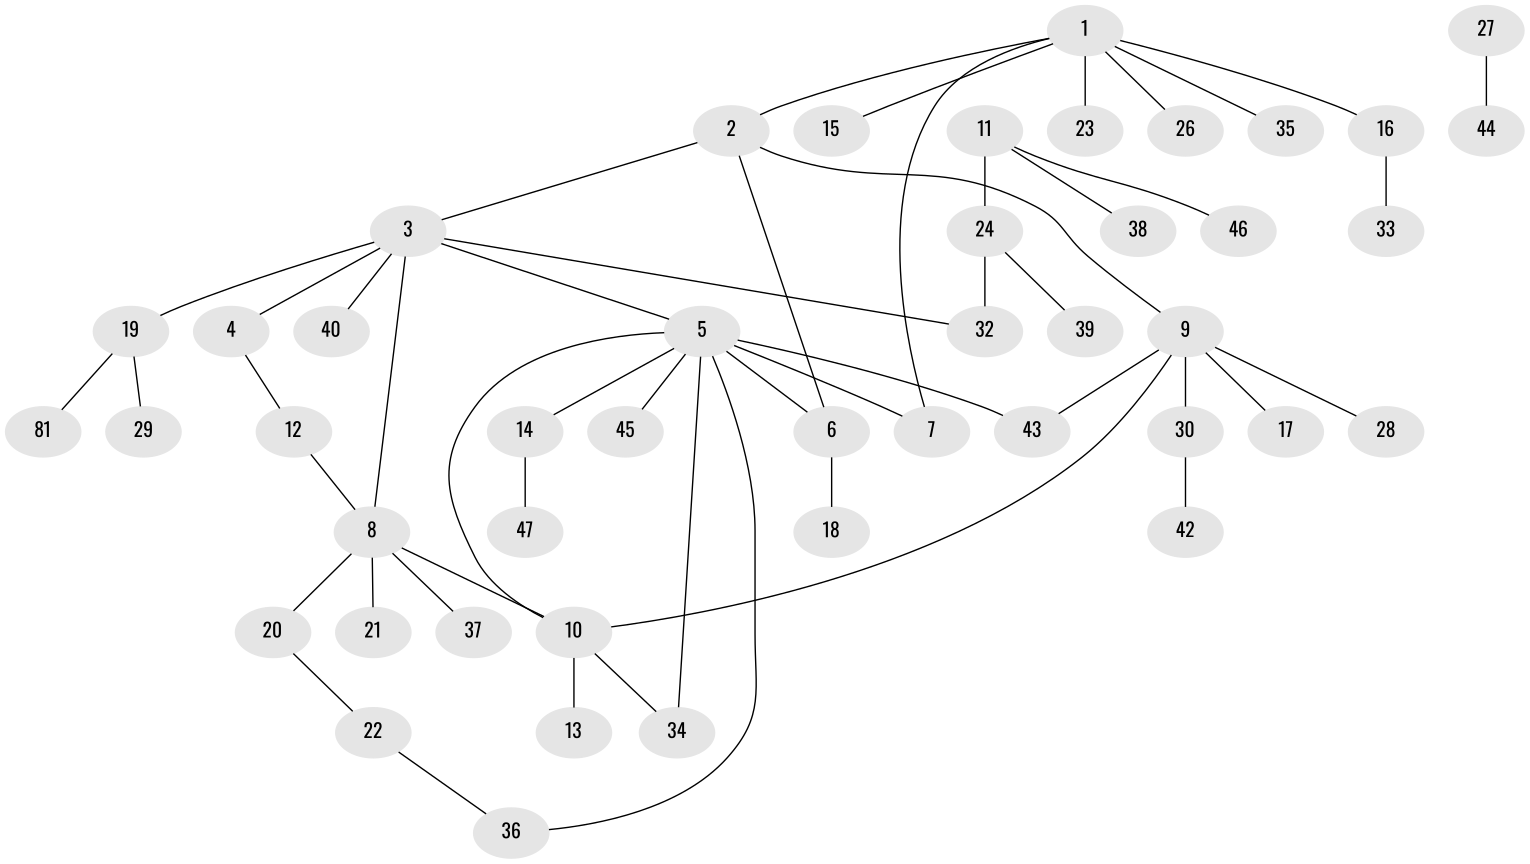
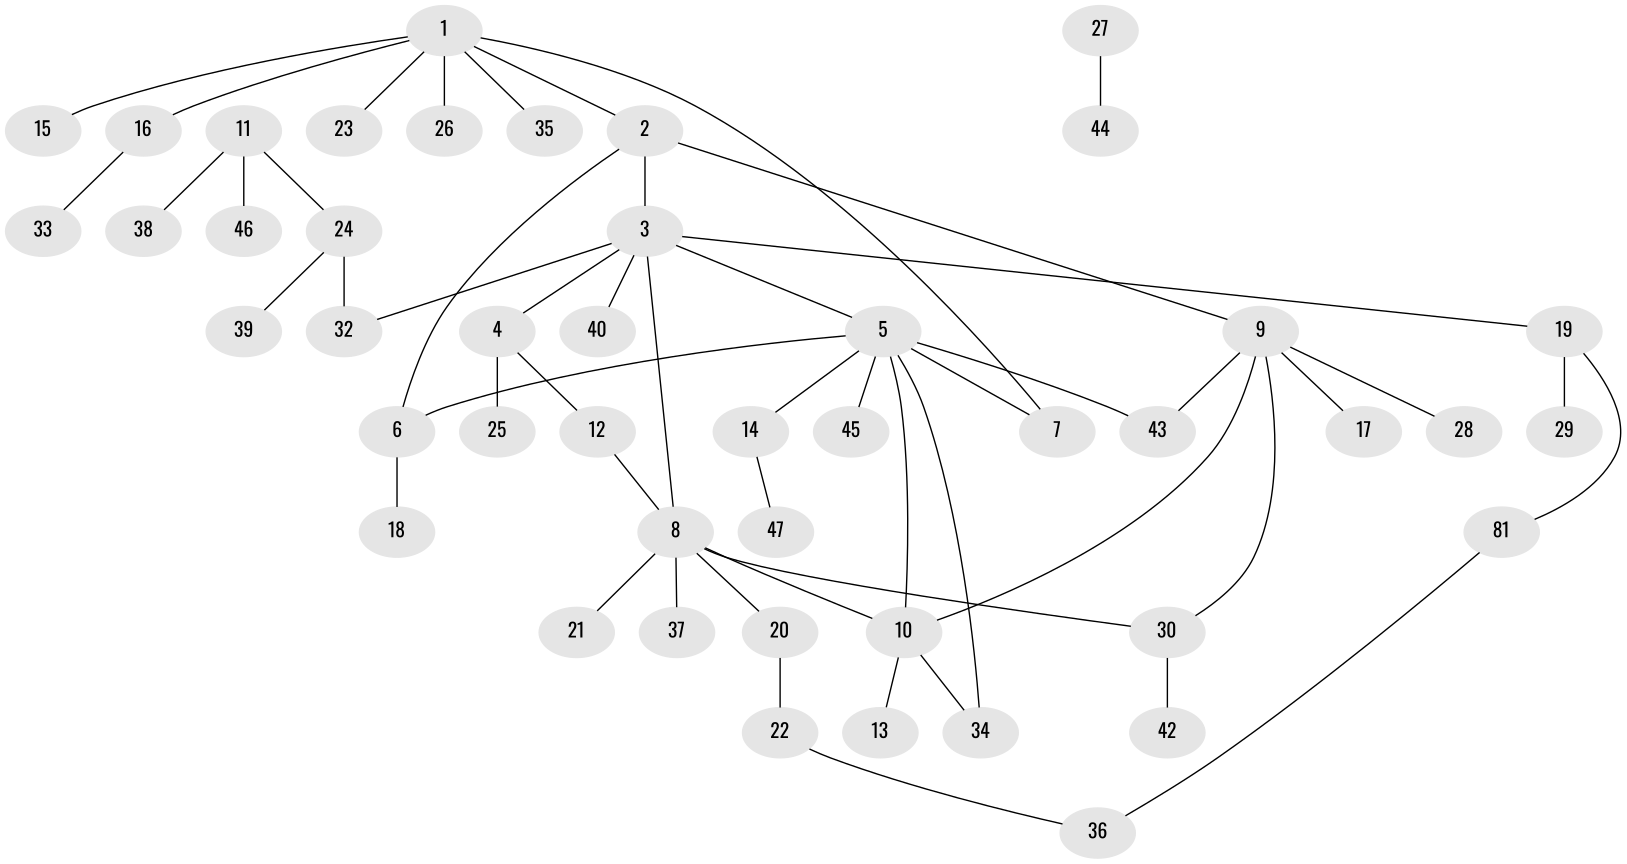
node "25": added
edge "8" -- "30": added
edge "5" -- "36": now "81" -- "36"
